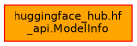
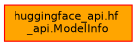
node "huggingface_hub.hf _api.ModelInfo": label "huggingface_hub.hf _api.ModelInfo" -> "huggingface_api.hf _api.ModelInfo"
